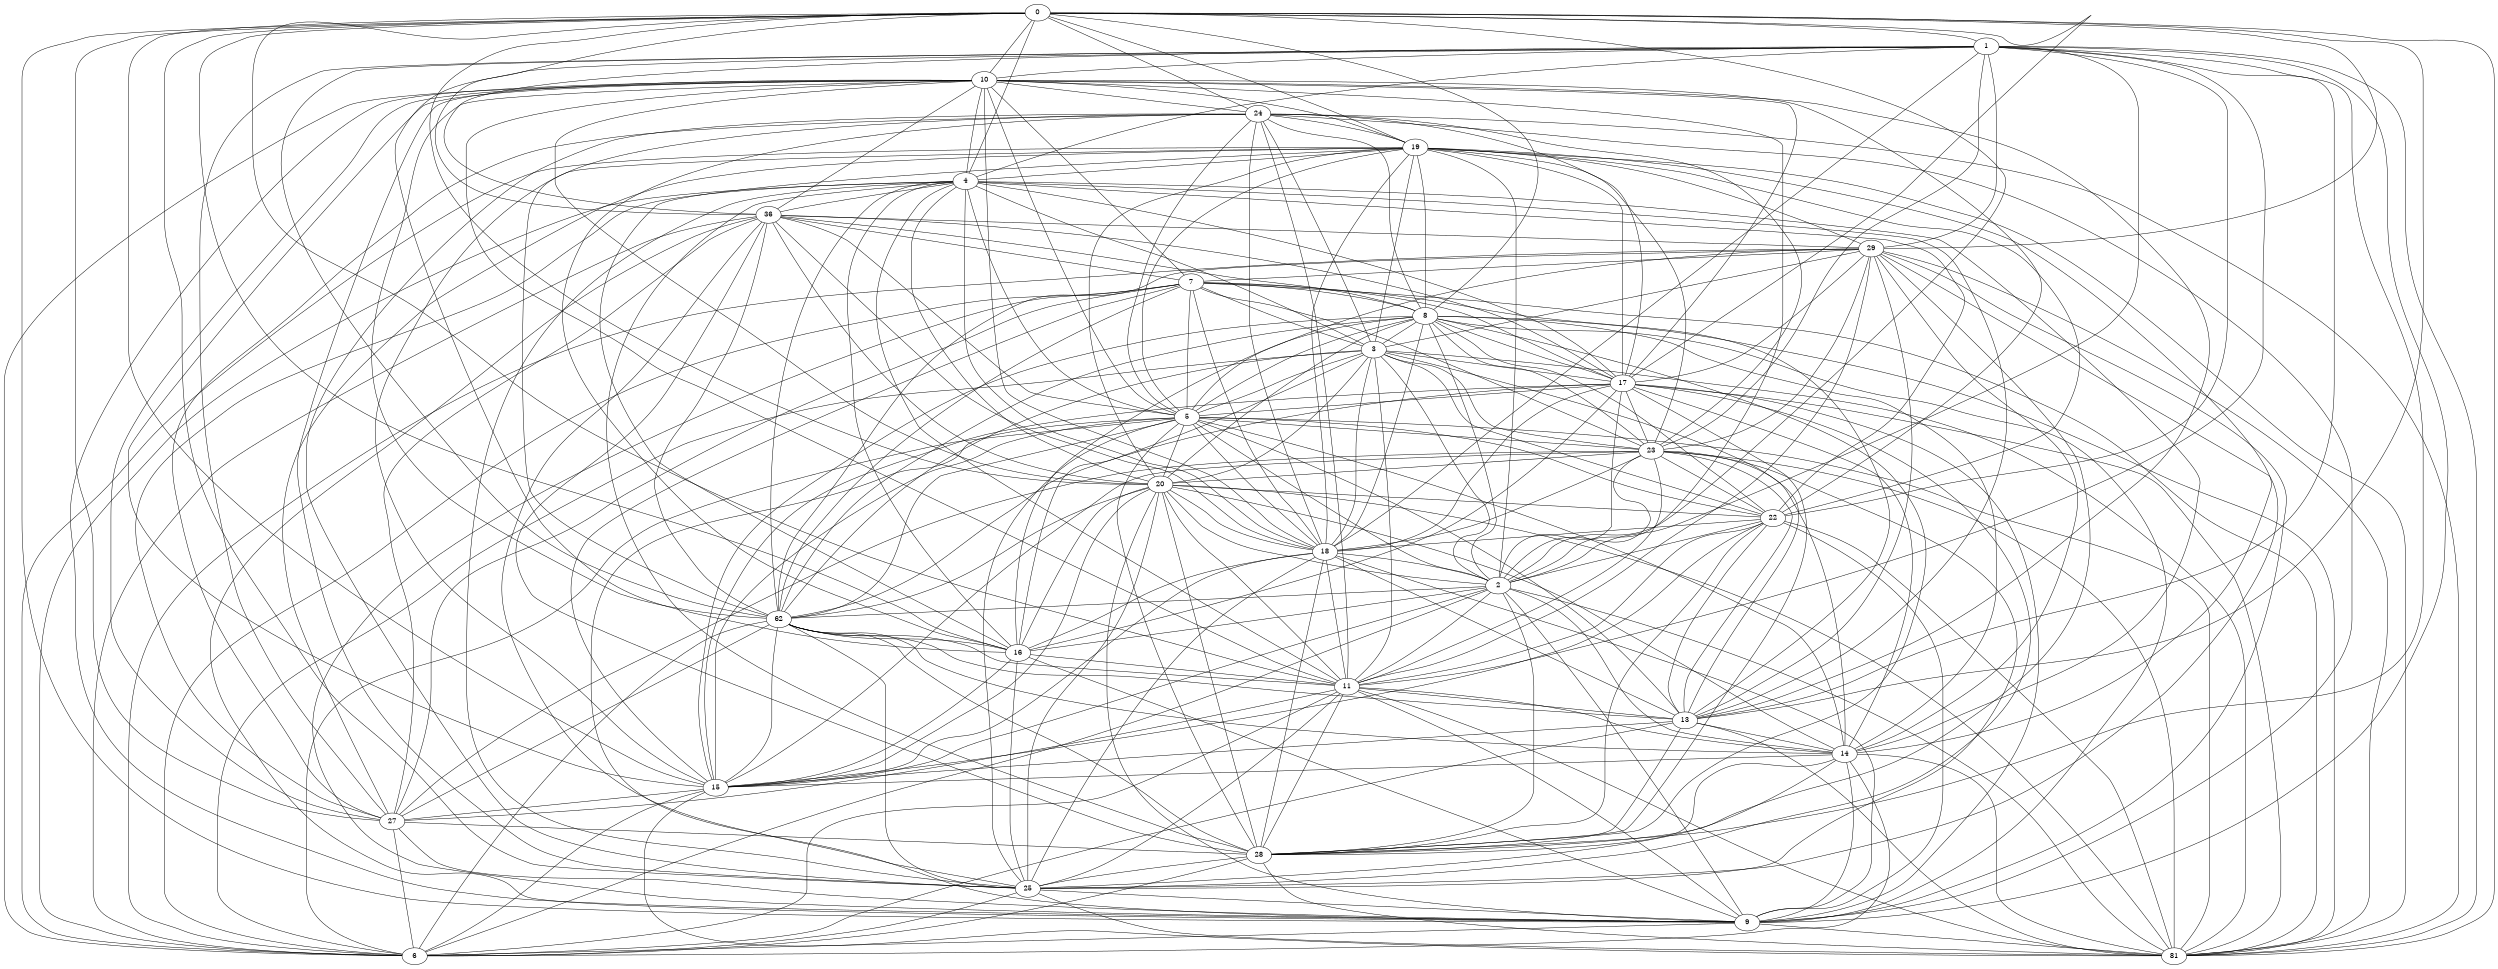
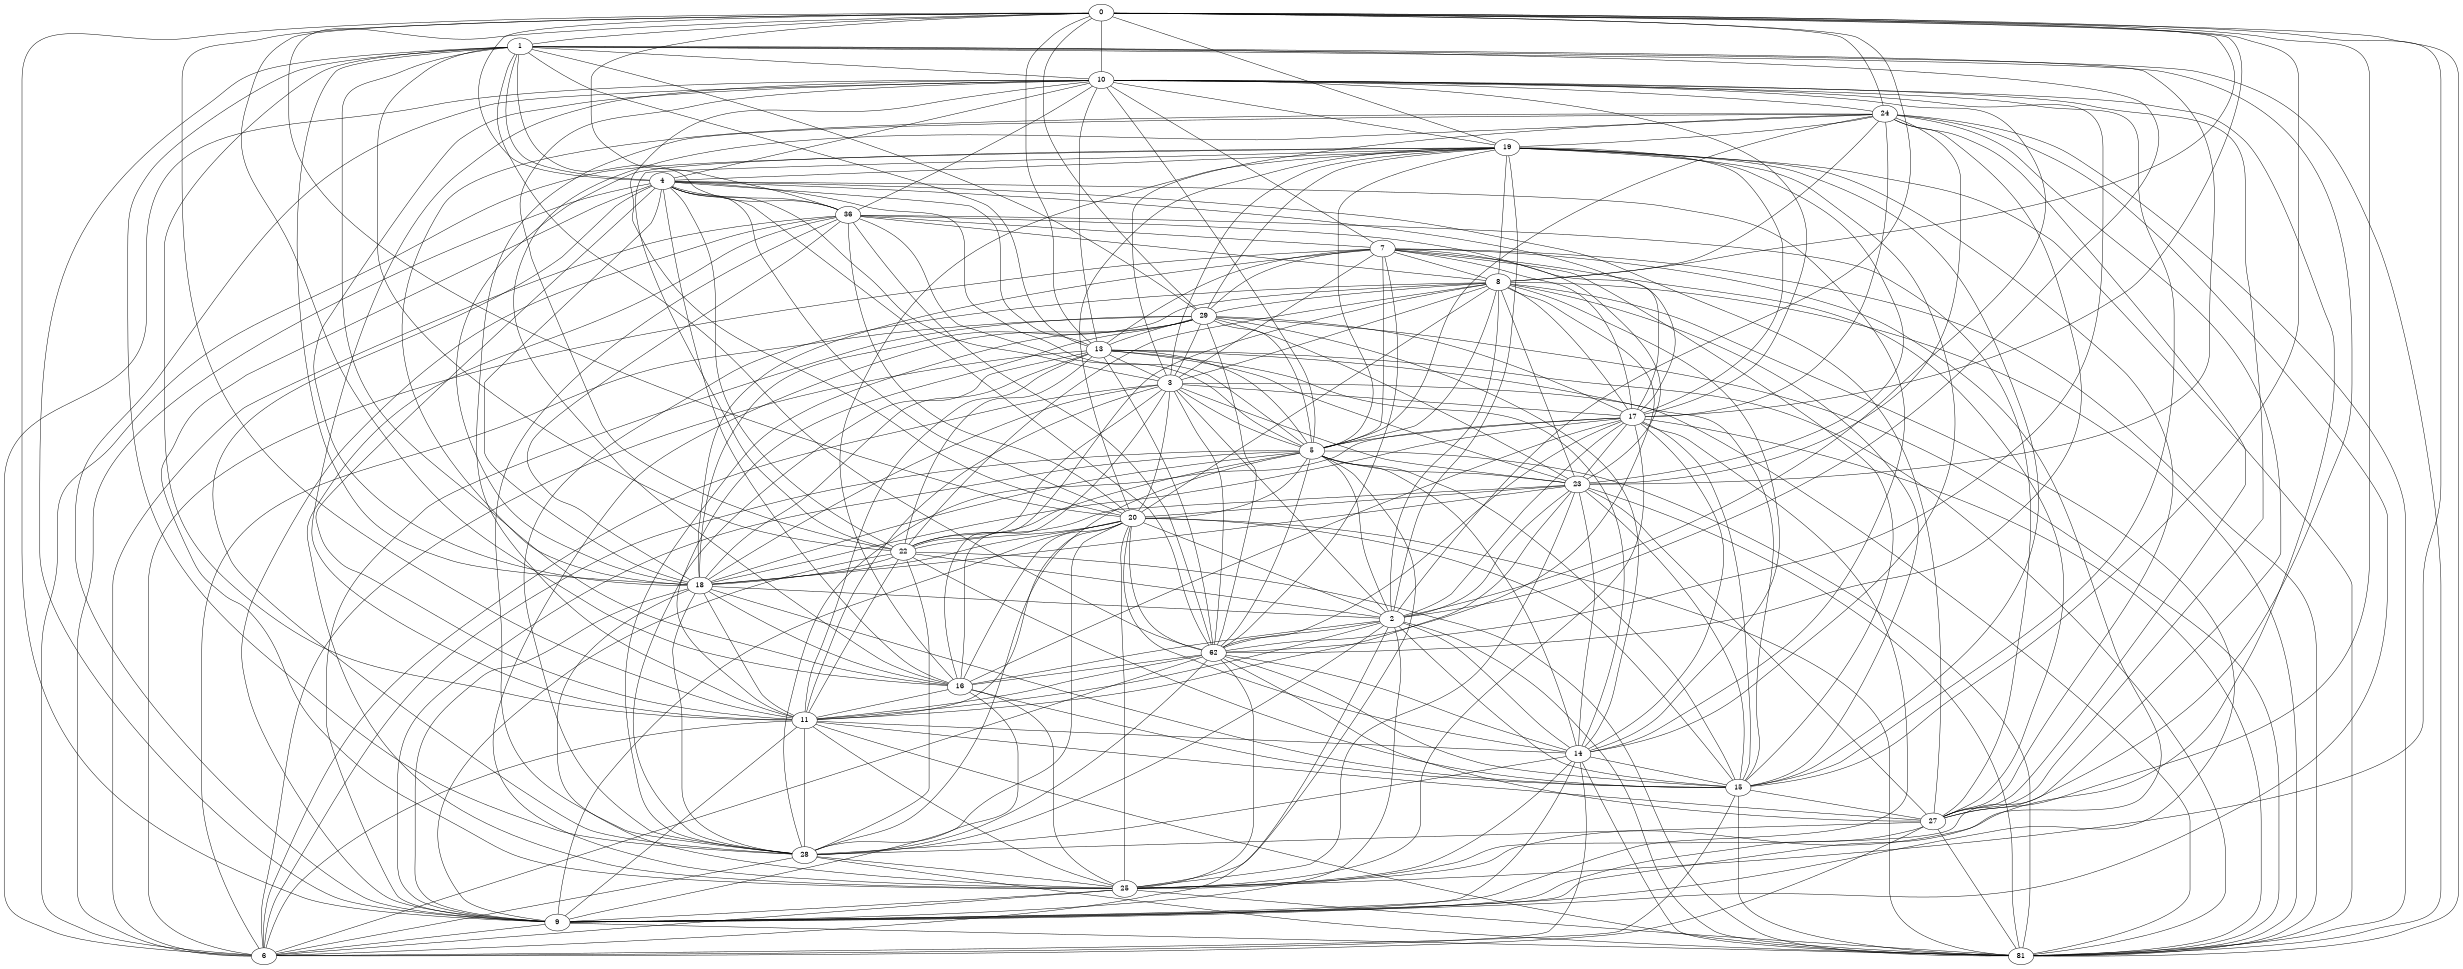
edge "36" -- "29": now "8" -- "29"
edge "27" -- "81": added
